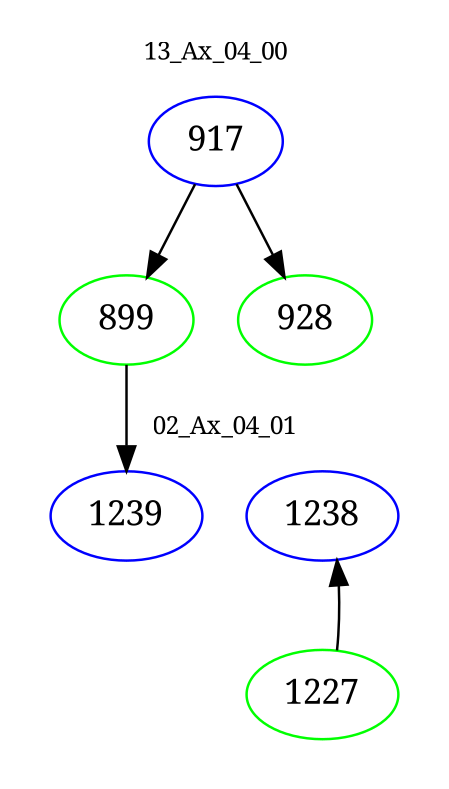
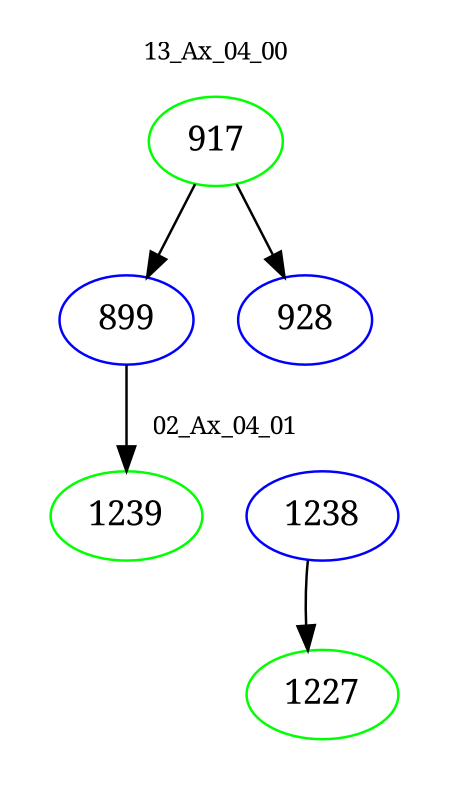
node "917": color blue -> green
node "899": color green -> blue
node "928": color green -> blue
node "1239": color blue -> green
edge "1227" -> "1238": reversed
